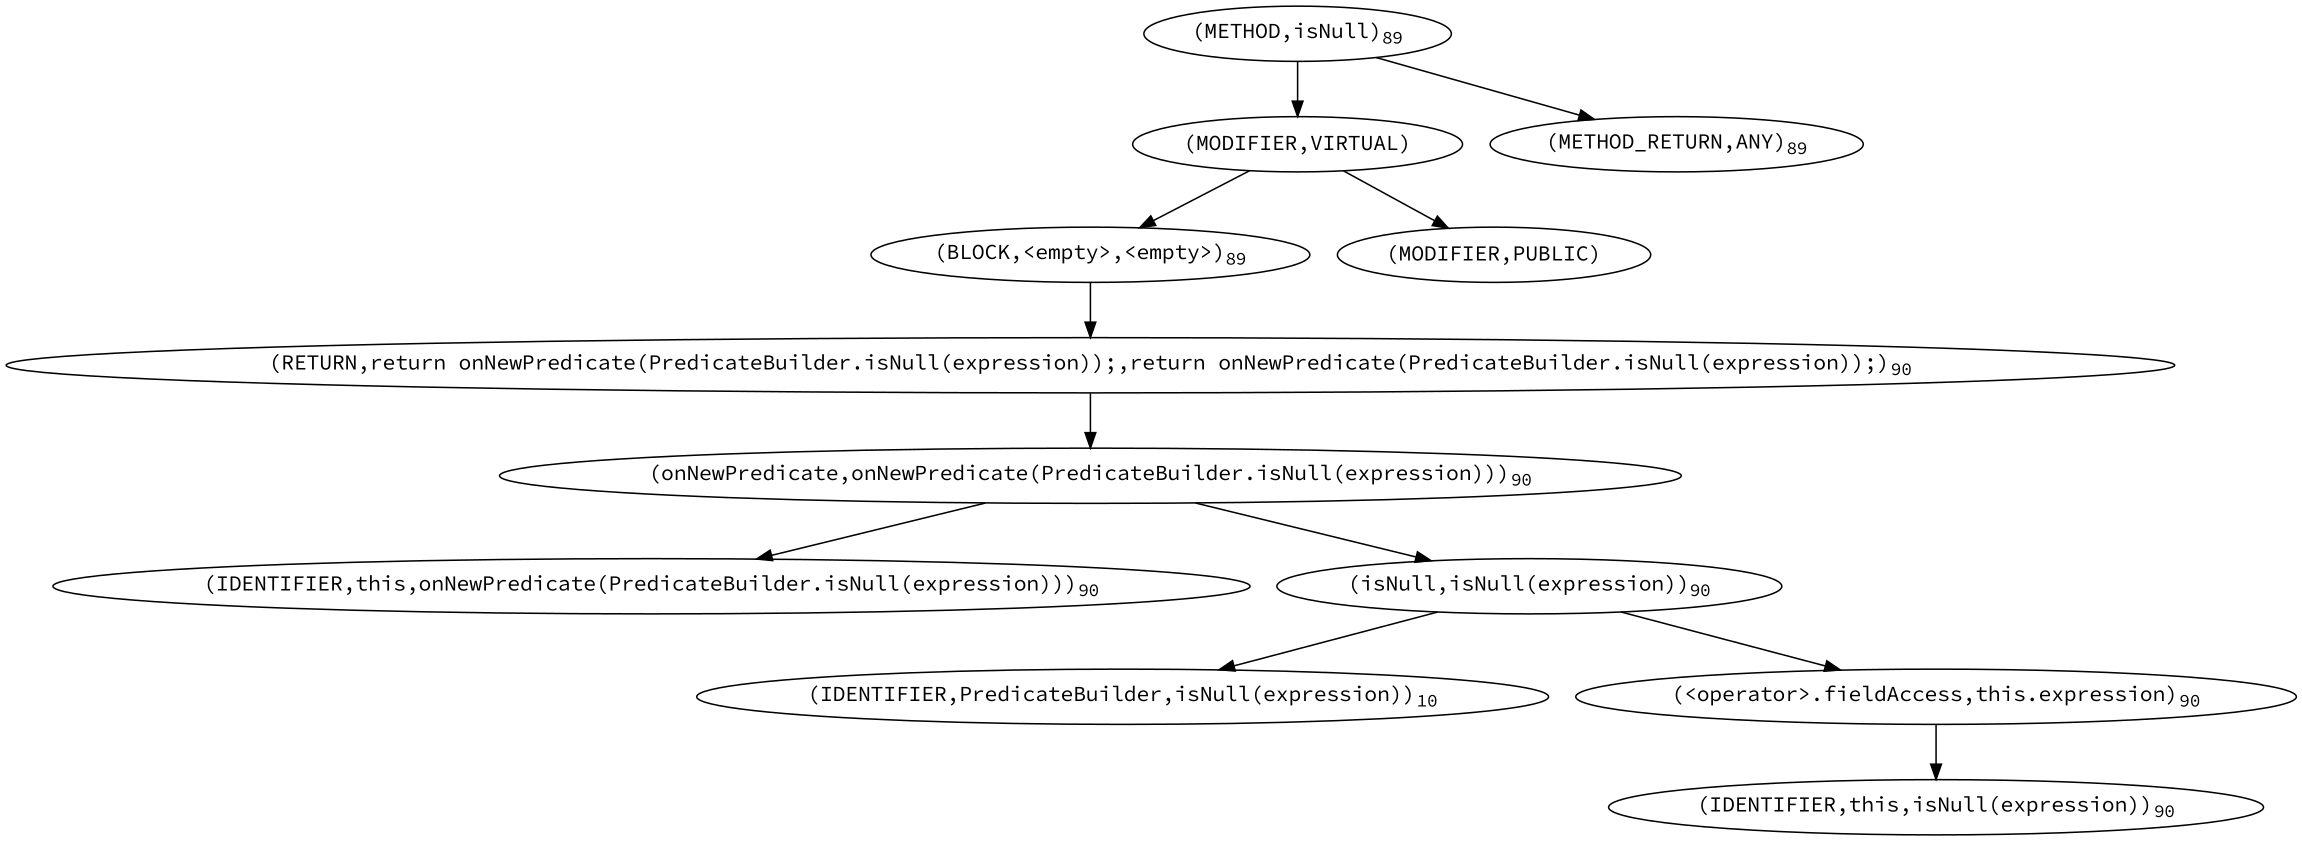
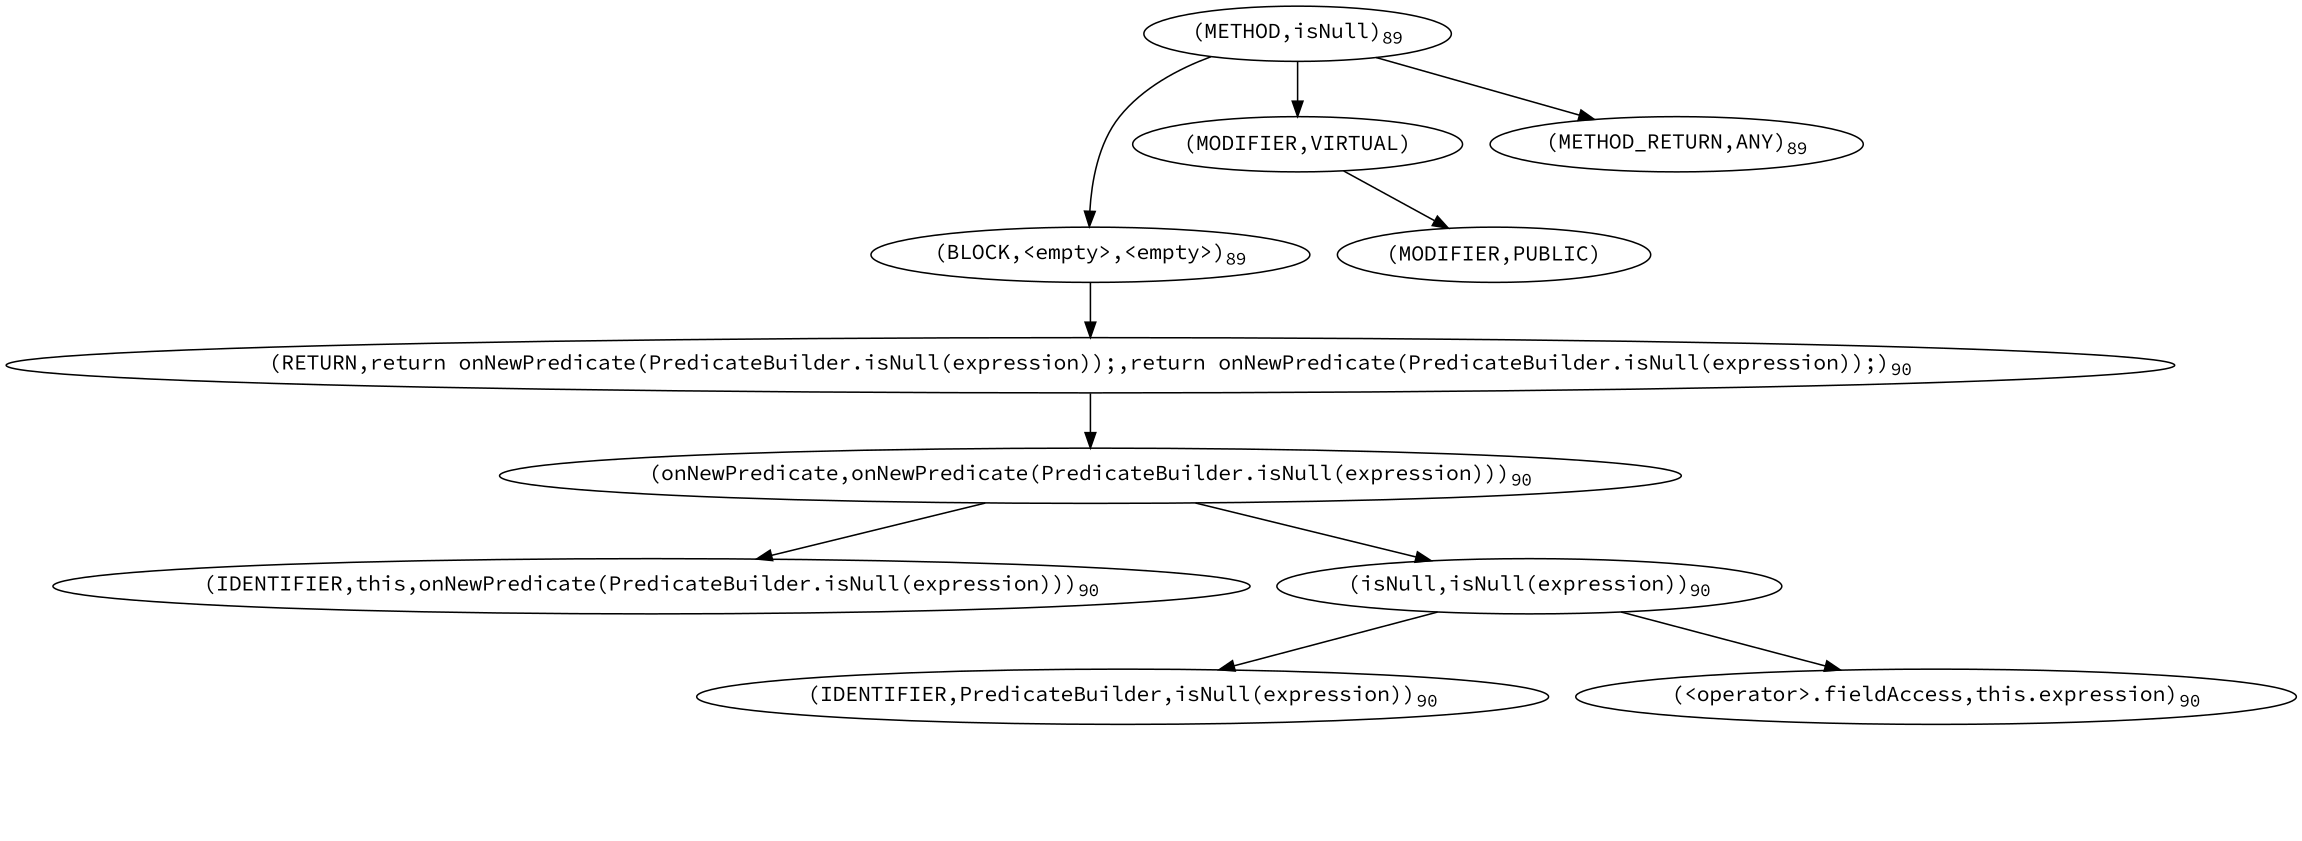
edge "(MODIFIER,VIRTUAL)" -> "(BLOCK,<empty>,<empty>)": now "(METHOD,isNull)" -> "(BLOCK,<empty>,<empty>)"
node "(IDENTIFIER,PredicateBuilder,isNull(expression))": text "10" -> "90"
node "(IDENTIFIER,this,isNull(expression))": removed
